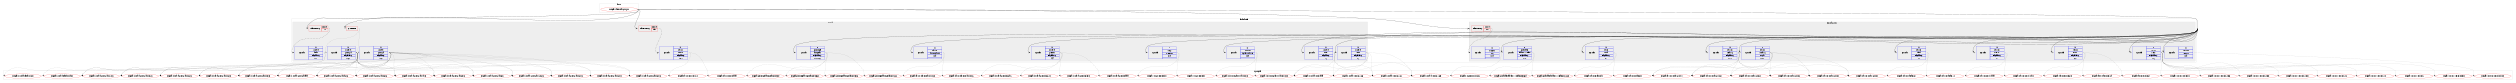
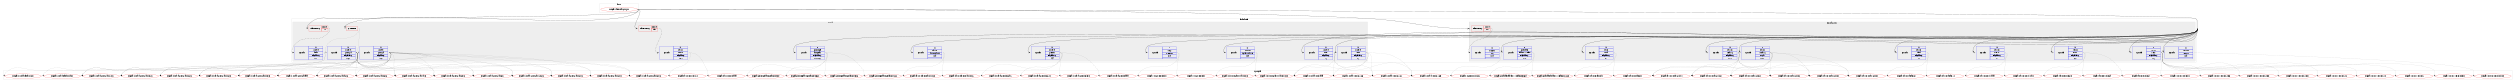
node "portage://net-mime/gnutls-3.6.9": label "portage://net-mime/gnutls-3.6.9" -> "portage://net-libs/gnutls-3.6.9"
